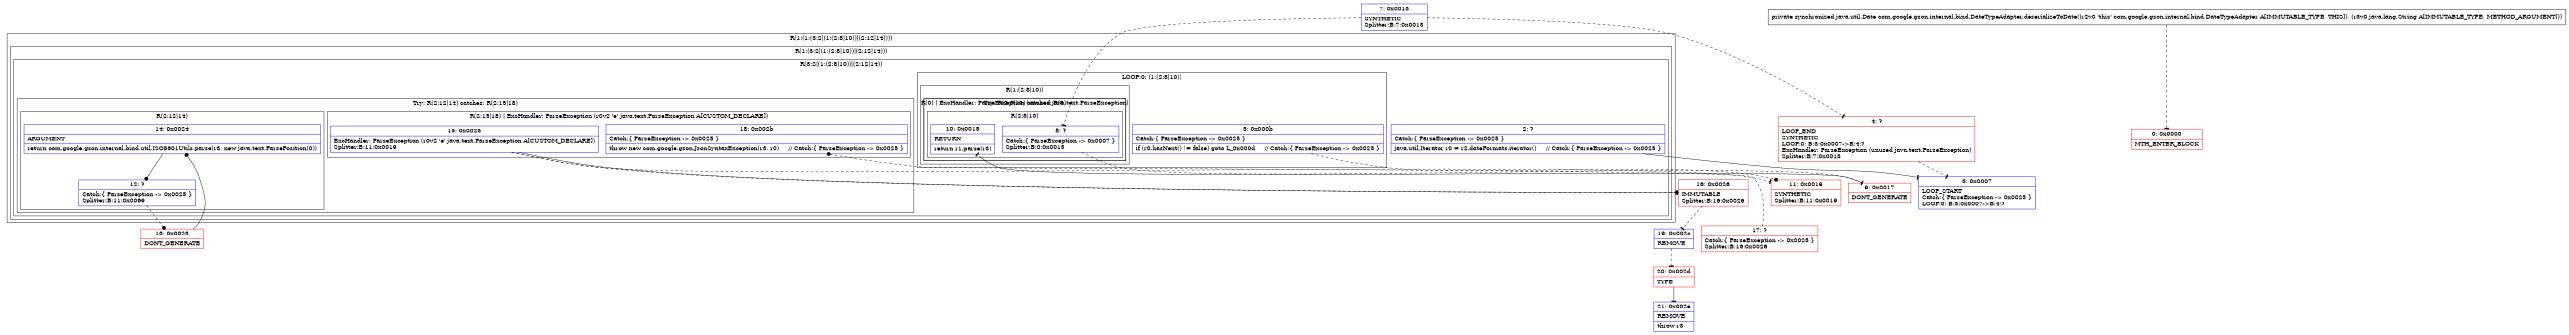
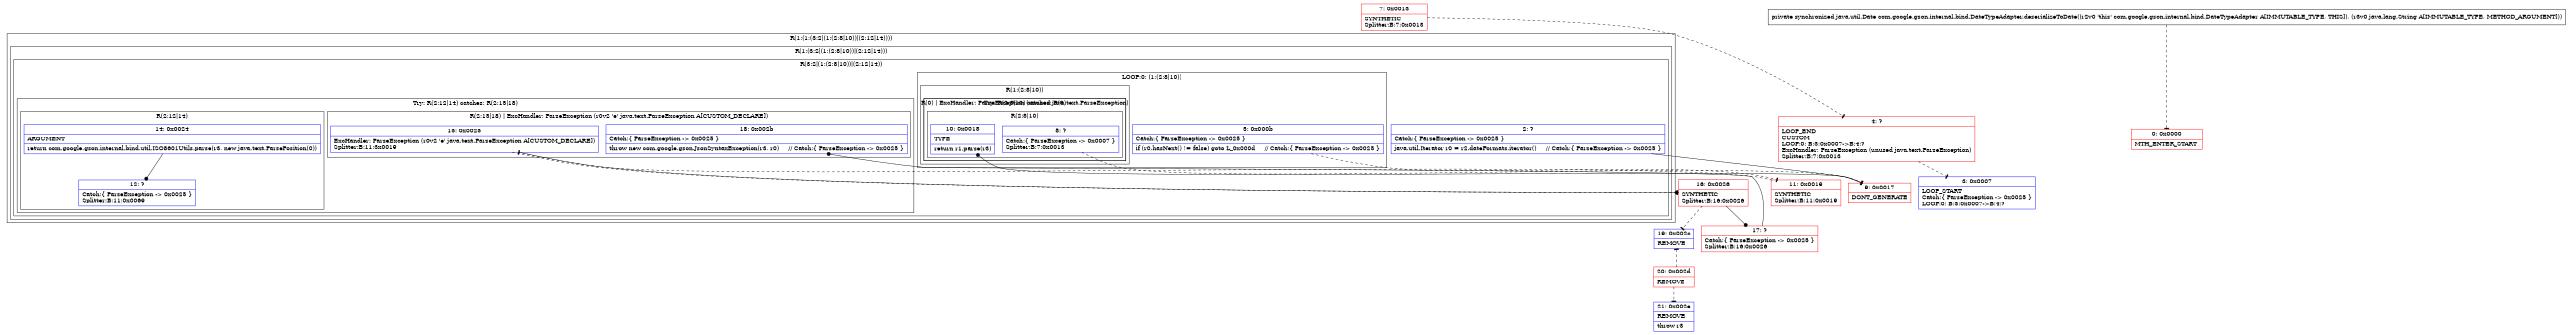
node "7: 0x0013": color blue -> red
edge "7: 0x0013" -> "8: ?": removed
node "4: ?": text "SYNTHETIC" -> "CUSTOM"
node "10: 0x0018": text "RETURN" -> "TYPE"
node "0: 0x0000": text "MTH_ENTER_BLOCK" -> "MTH_ENTER_START"
node "15: 0x0025": text "Splitter:B:11:0x0019" -> "Splitter:B:11:3x0019"
node "8: ?": text "Splitter:B:0:0x0013" -> "Splitter:B:7:0x0013"
edge "2: ?" -> "3: 0x0007": now "2: ?" -> "9: 0x0017"
edge "17: ?" -> "18: 0x002b": style dashed -> solid
edge "5: 0x000b" -> "11: 0x0019": arrowhead dot -> tee
edge "15: 0x0025" -> "11: 0x0019": reversed
edge "9: 0x0017" -> "10: 0x0018": arrowhead tee -> dot
node "16: 0x0026": text "IMMUTABLE" -> "SYNTHETIC"
edge "16: 0x0026" -> "17: ?": added
node "13: 0x0023": removed
edge "19: 0x002c" -> "20: 0x002d": reversed
node "20: 0x002d": text "TYPE" -> "REMOVE"
edge "20: 0x002d" -> "21: 0x002e": style solid -> dashed
